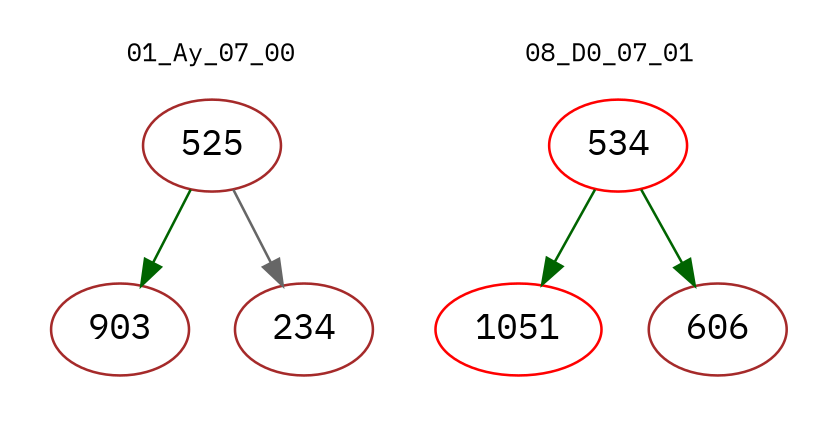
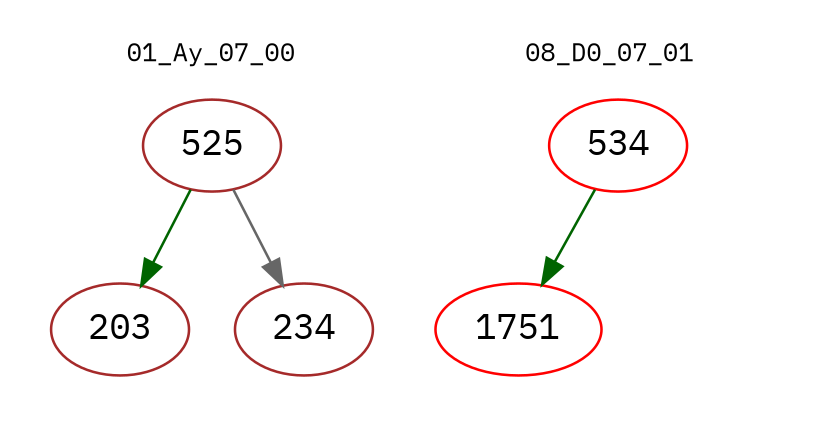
node "903": label "903" -> "203"
node "1051": label "1051" -> "1751"
node "606": removed
